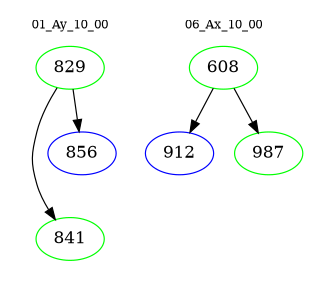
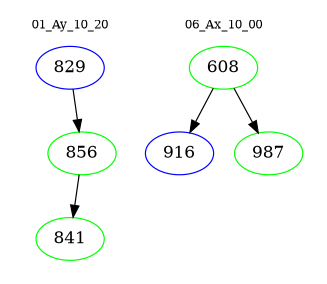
cluster "01_Ay_10_00": label "01_Ay_10_00" -> "01_Ay_10_20"
node "829": color green -> blue
edge "829" -> "841": now "856" -> "841"
node "856": color blue -> green
node "912": label "912" -> "916"
